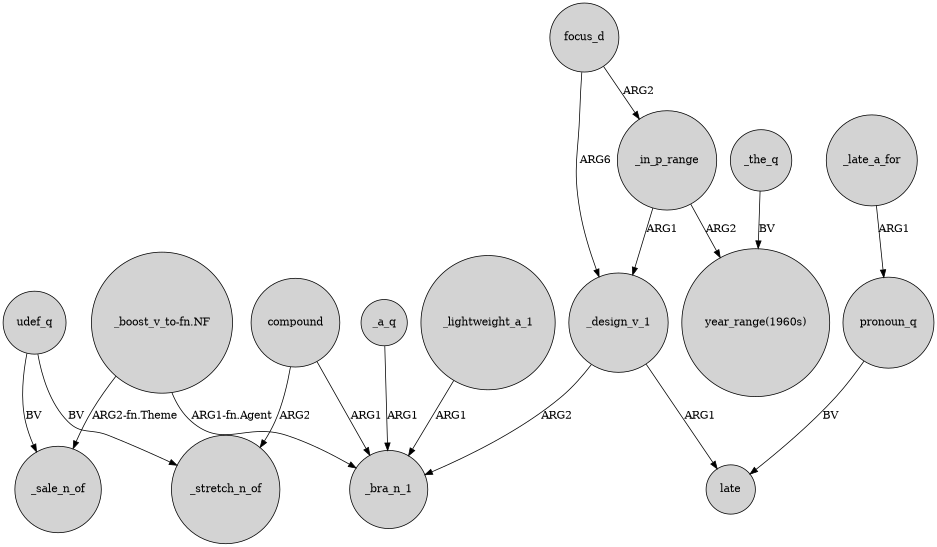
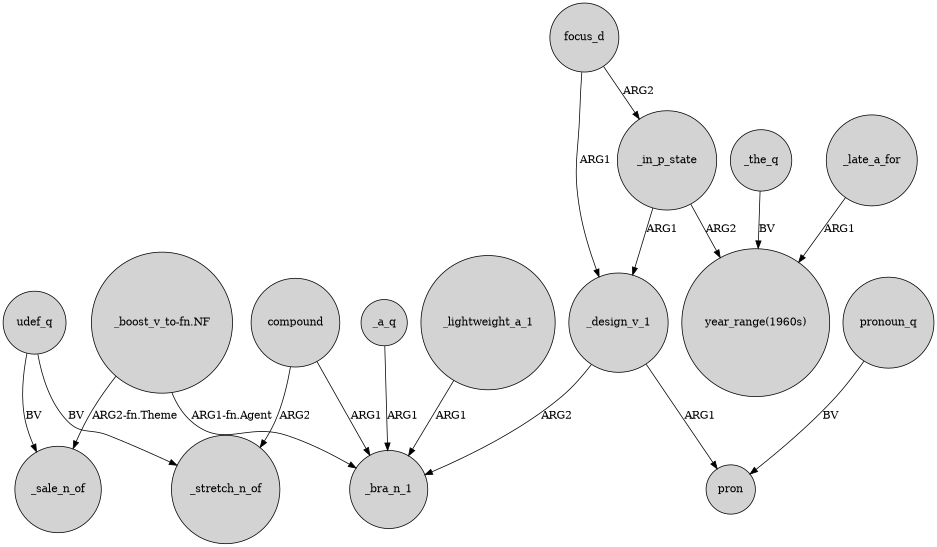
edge "focus_d" -> "_design_v_1": label "ARG6" -> "ARG1"
node "_in_p_range": label "_in_p_range" -> "_in_p_state"
edge "_late_a_for" -> "pronoun_q": now "_late_a_for" -> "year_range(1960s)"
node "late": label "late" -> "pron"
